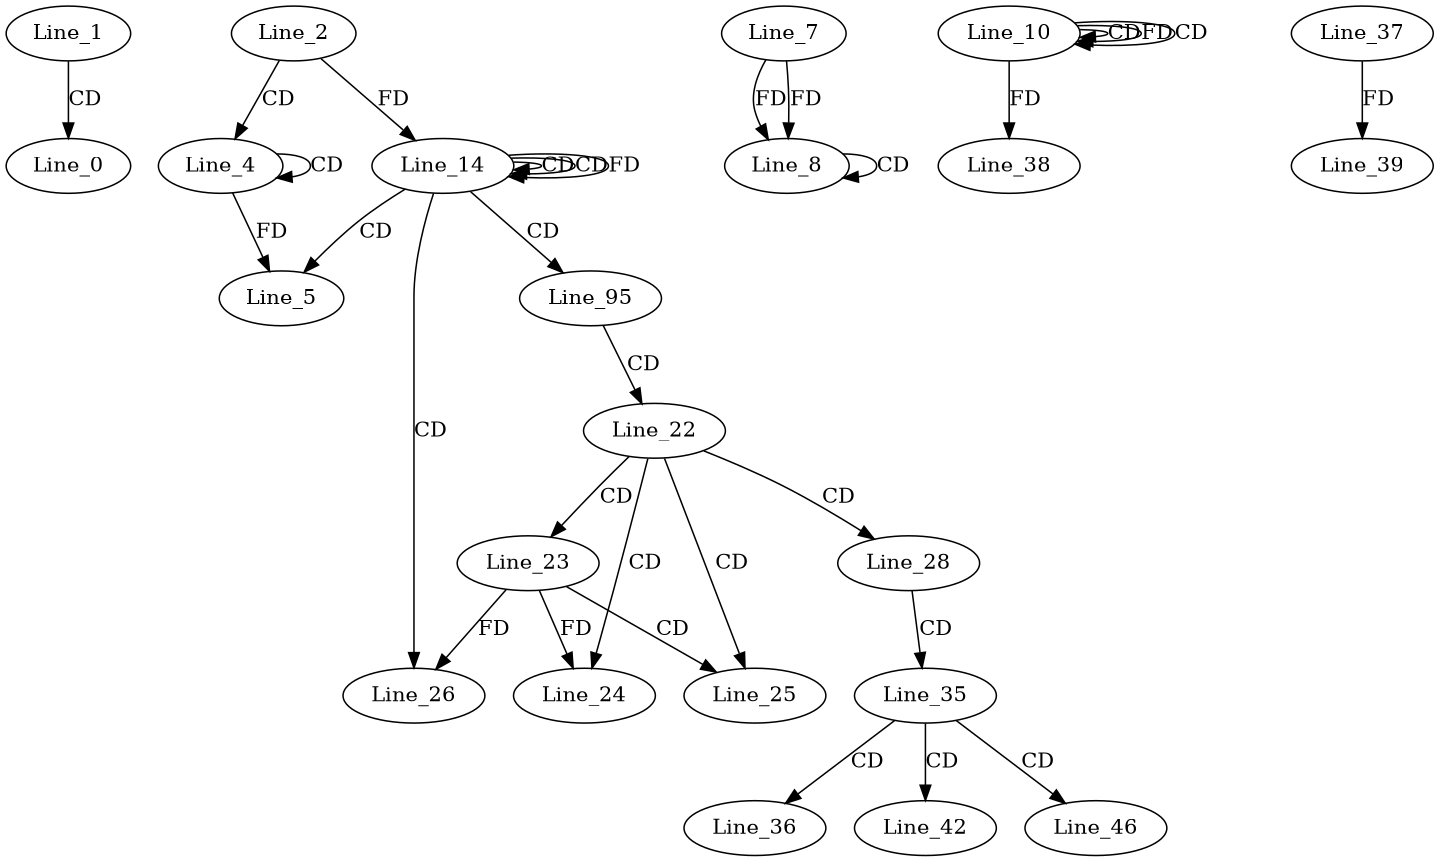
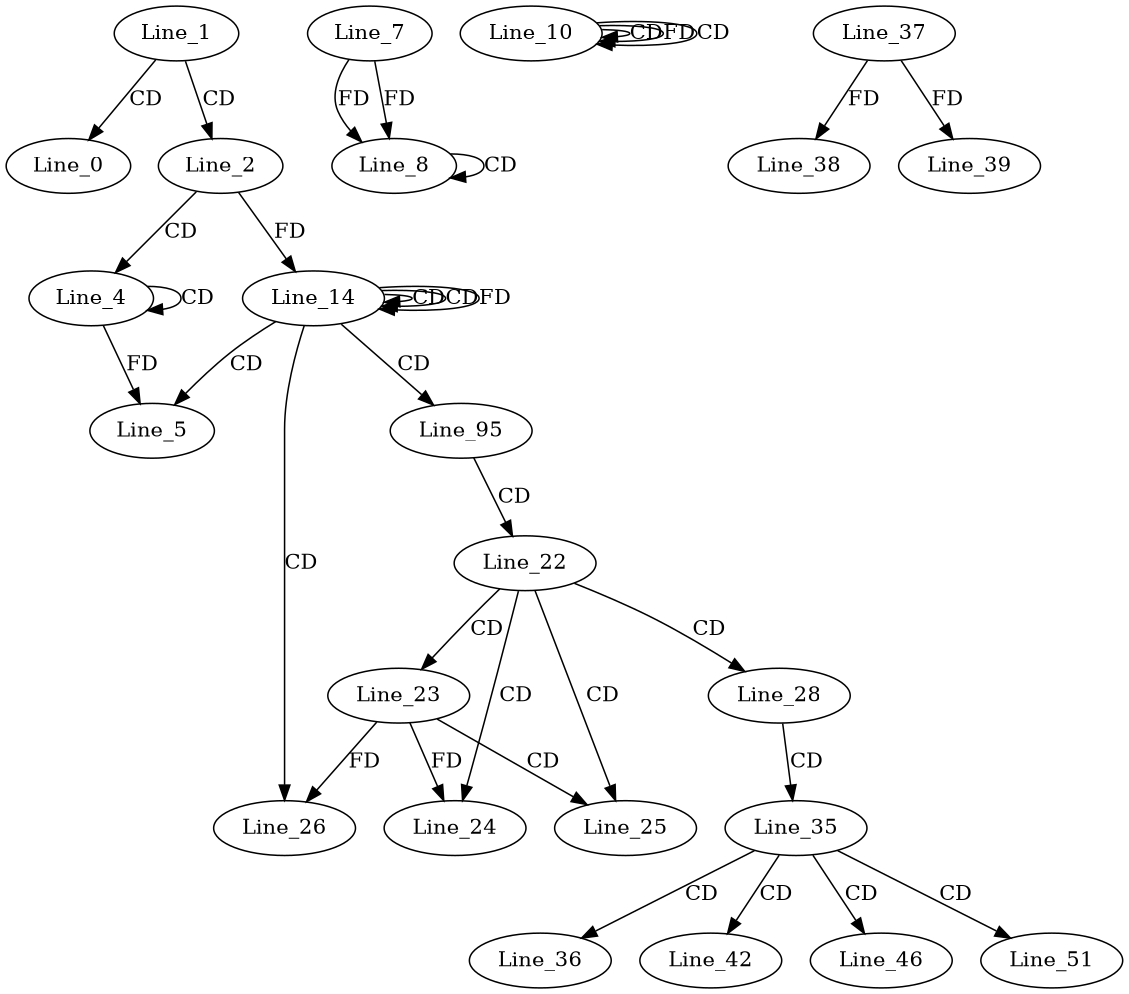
edge "Line_10" -> "Line_38": now "Line_37" -> "Line_38"
edge "Line_1" -> "Line_2": added, label "CD"
node "Line_51": added
